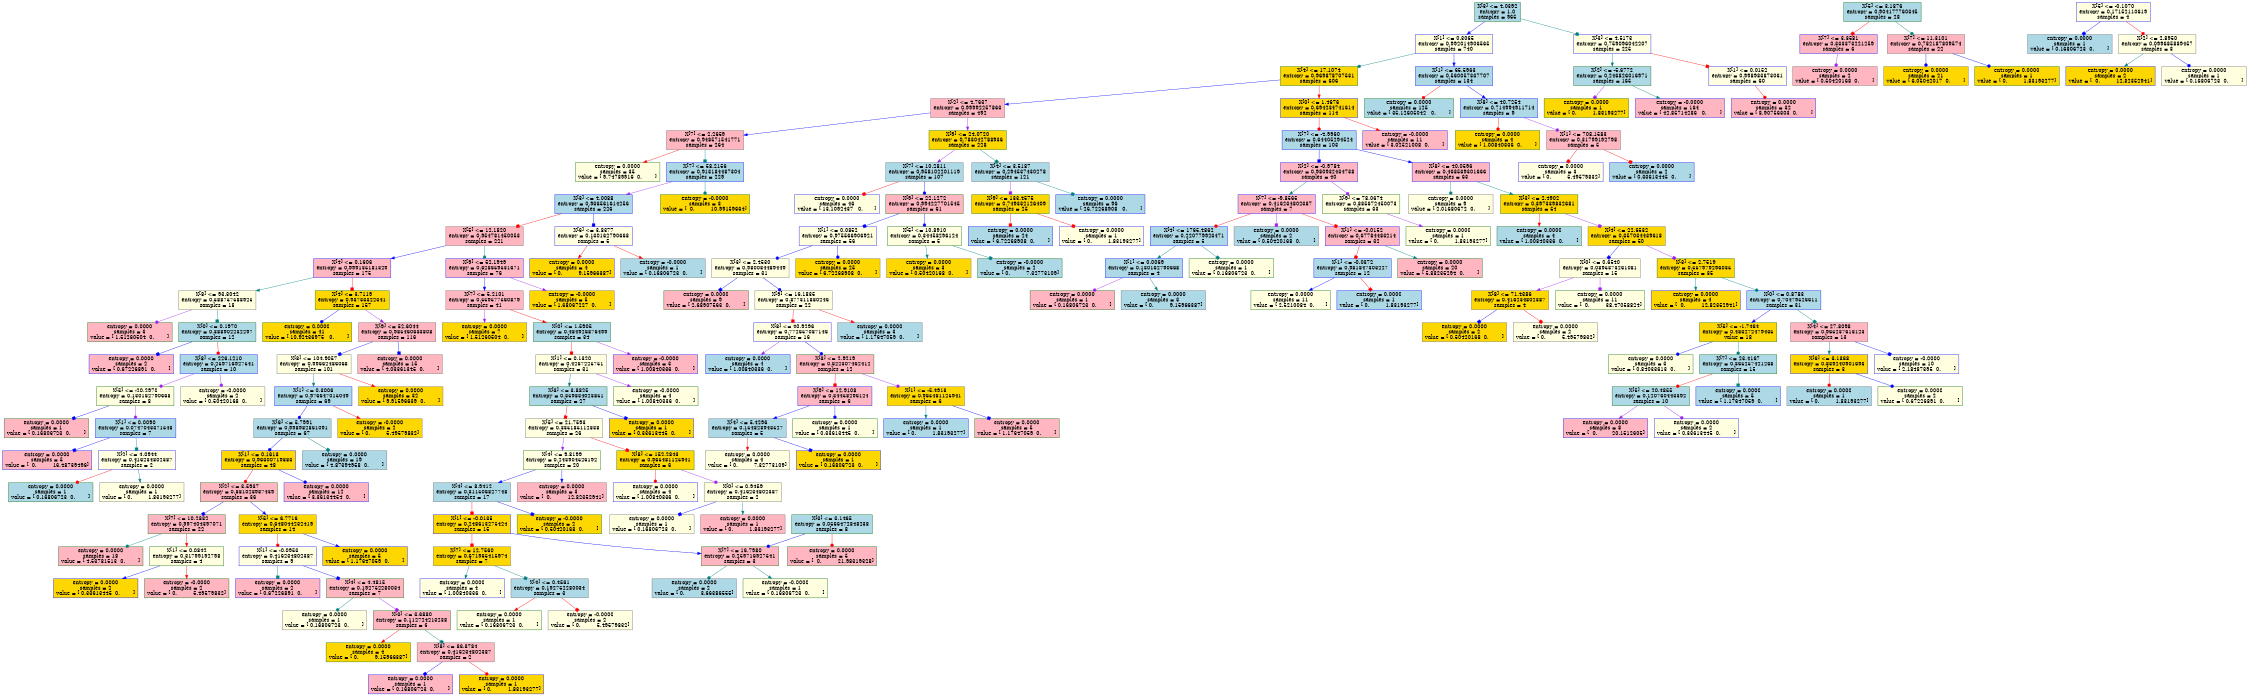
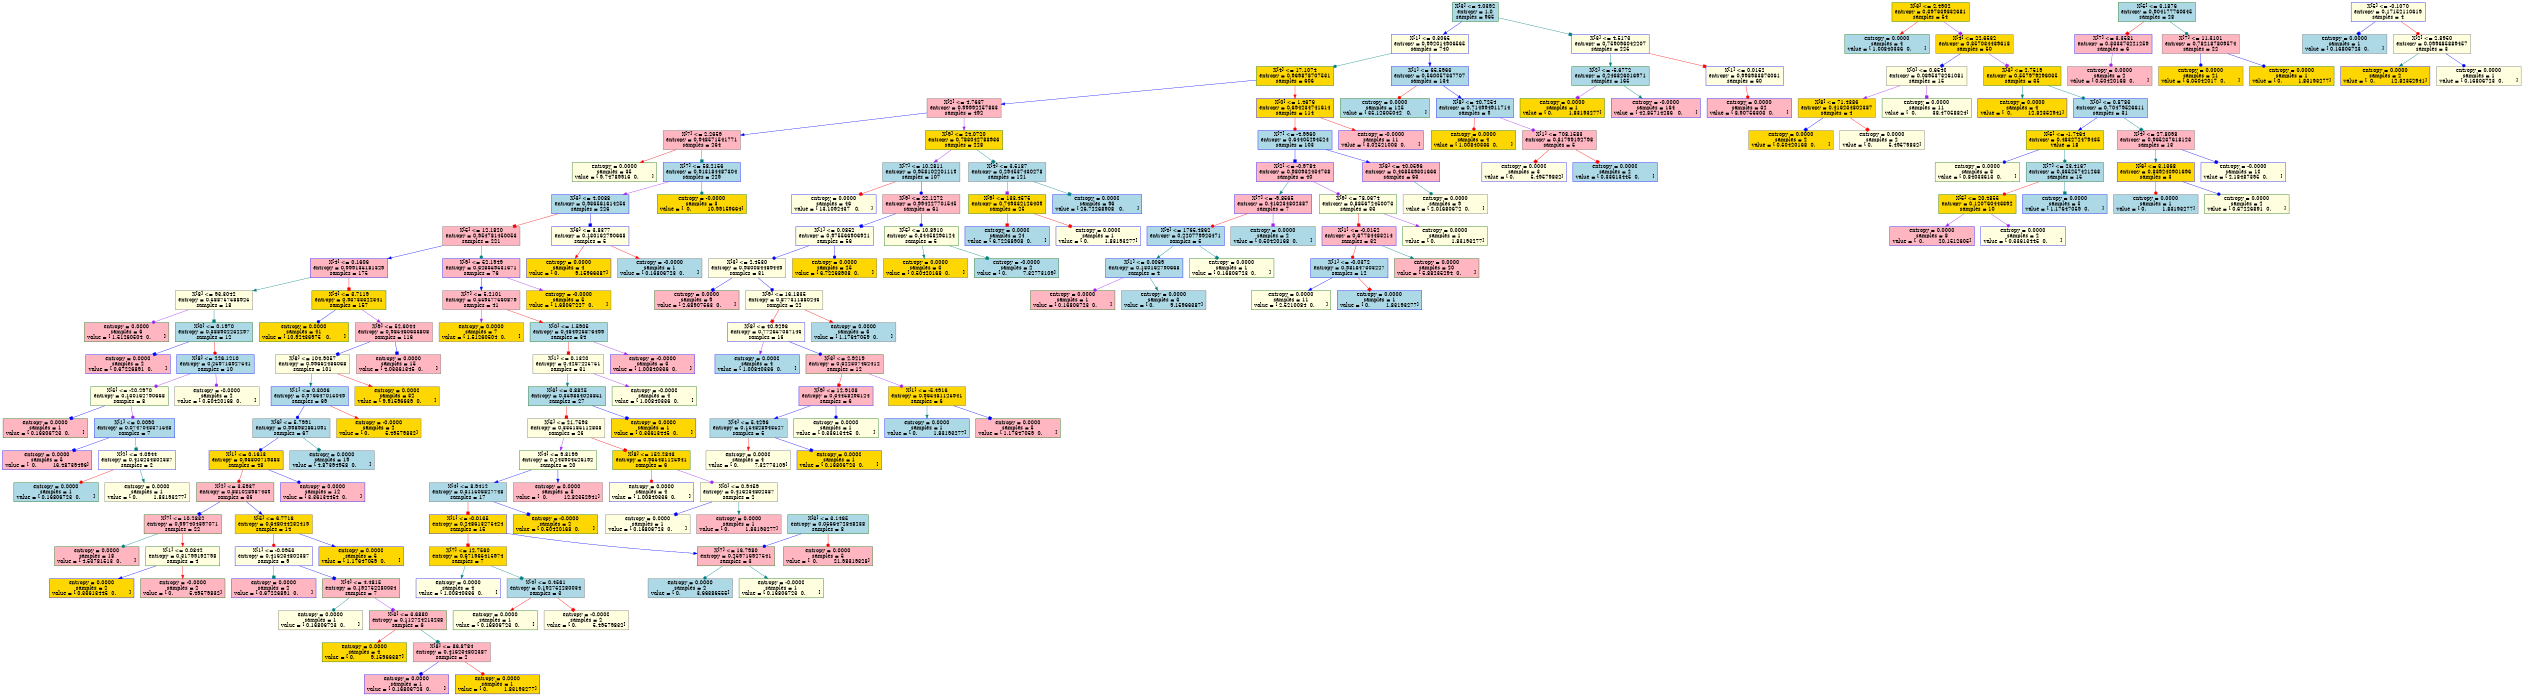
edge "X[8] <= 40.0596 entropy = 0.468569301666 samples = 63" -> "X[3] <= 2.4902 entropy = 0.397339832681 samples = 54": removed
node "X[9] <= 22.1272 entropy = 0.994227701545 samples = 61": color darkgreen -> gray40
edge "X[7] <= -9.8565 entropy = 0.416234802387 samples = 7" -> "X[1] <= -0.0152 entropy = 0.67784483214 samples = 32": now "X[9] <= 78.0674 entropy = 0.885672450073 samples = 33" -> "X[1] <= -0.0152 entropy = 0.67784483214 samples = 32"
edge "X[1] <= -0.0152 entropy = 0.67784483214 samples = 32" -> "X[1] <= -0.0372 entropy = 0.981847303227 samples = 12": arrowhead box -> dot
node "X[5] <= 20.4855 entropy = 0.120760443392 samples = 10": fillcolor lightblue -> gold
